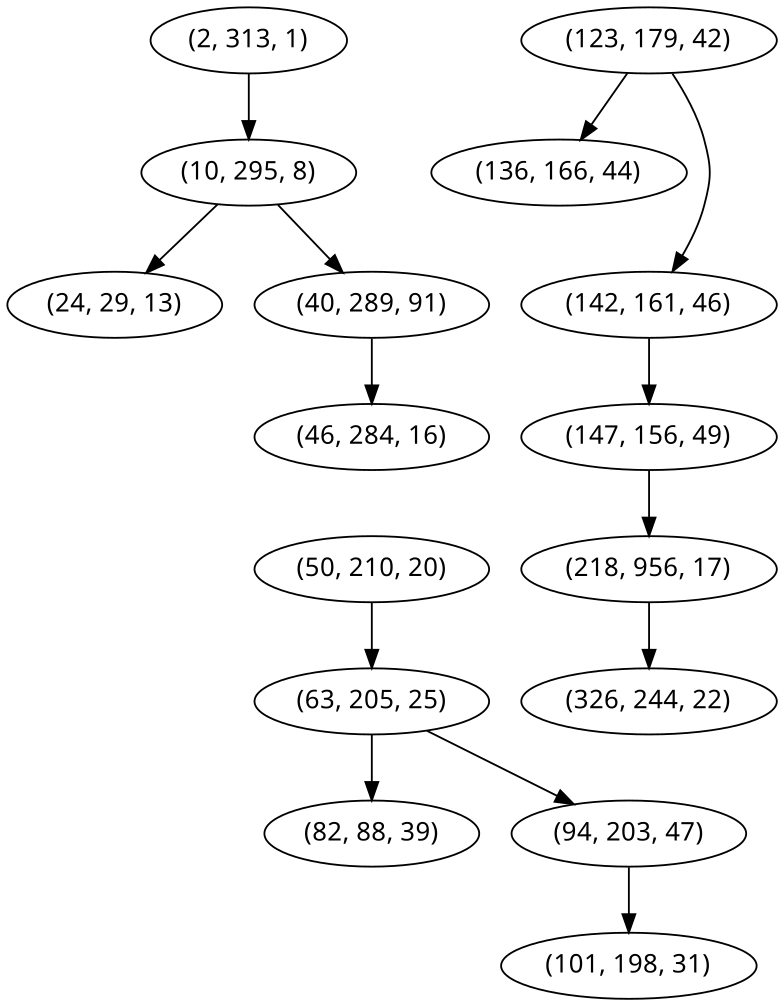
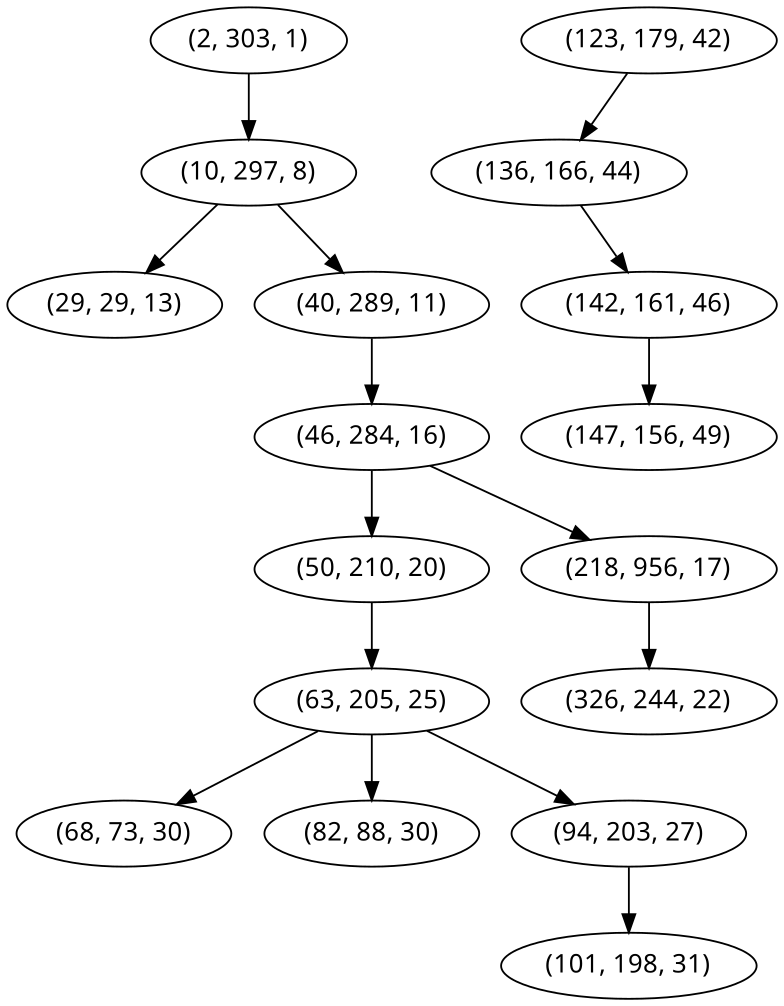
node "(2, 313, 1)": label "(2, 313, 1)" -> "(2, 303, 1)"
edge "(123, 179, 42)" -> "(142, 161, 46)": now "(136, 166, 44)" -> "(142, 161, 46)"
node "(10, 295, 8)": label "(10, 295, 8)" -> "(10, 297, 8)"
node "(24, 29, 13)": label "(24, 29, 13)" -> "(29, 29, 13)"
node "(40, 289, 91)": label "(40, 289, 91)" -> "(40, 289, 11)"
edge "(46, 284, 16)" -> "(50, 210, 20)": added
edge "(147, 156, 49)" -> "(218, 956, 17)": now "(46, 284, 16)" -> "(218, 956, 17)"
node "(68, 73, 30)": added
node "(82, 88, 39)": label "(82, 88, 39)" -> "(82, 88, 30)"
node "(94, 203, 47)": label "(94, 203, 47)" -> "(94, 203, 27)"
